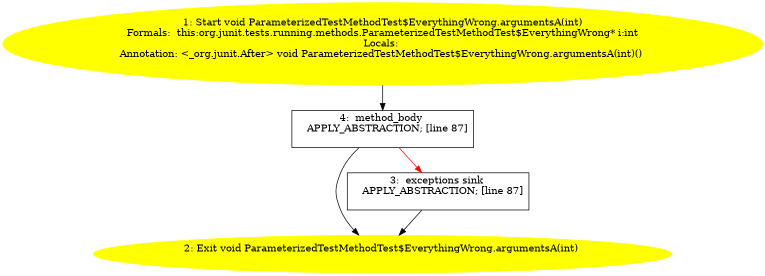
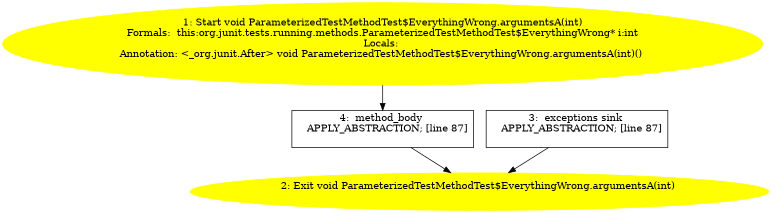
edge "4:  method_body APPLY_ABSTRACTION; [line 87]" -> "3:  exceptions sink APPLY_ABSTRACTION; [line 87]": removed
